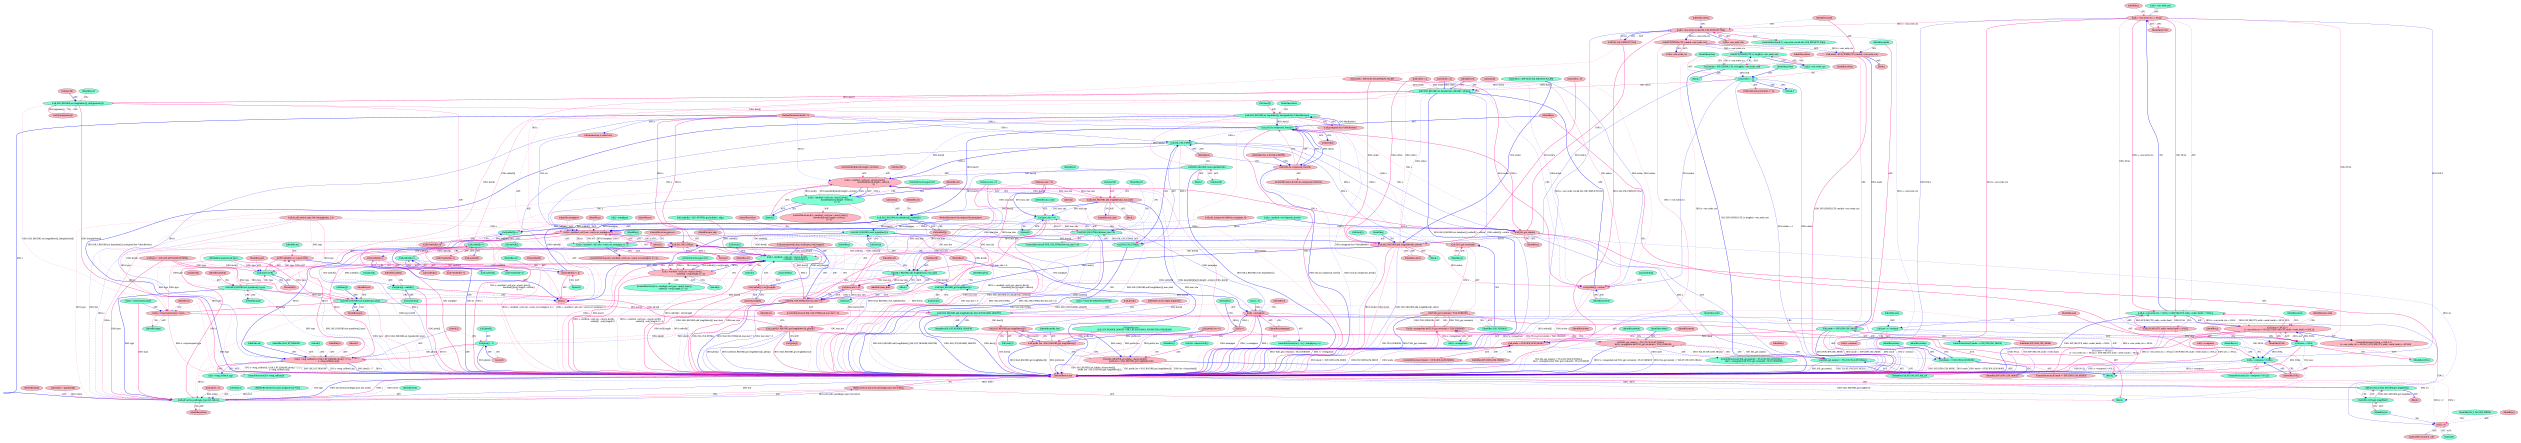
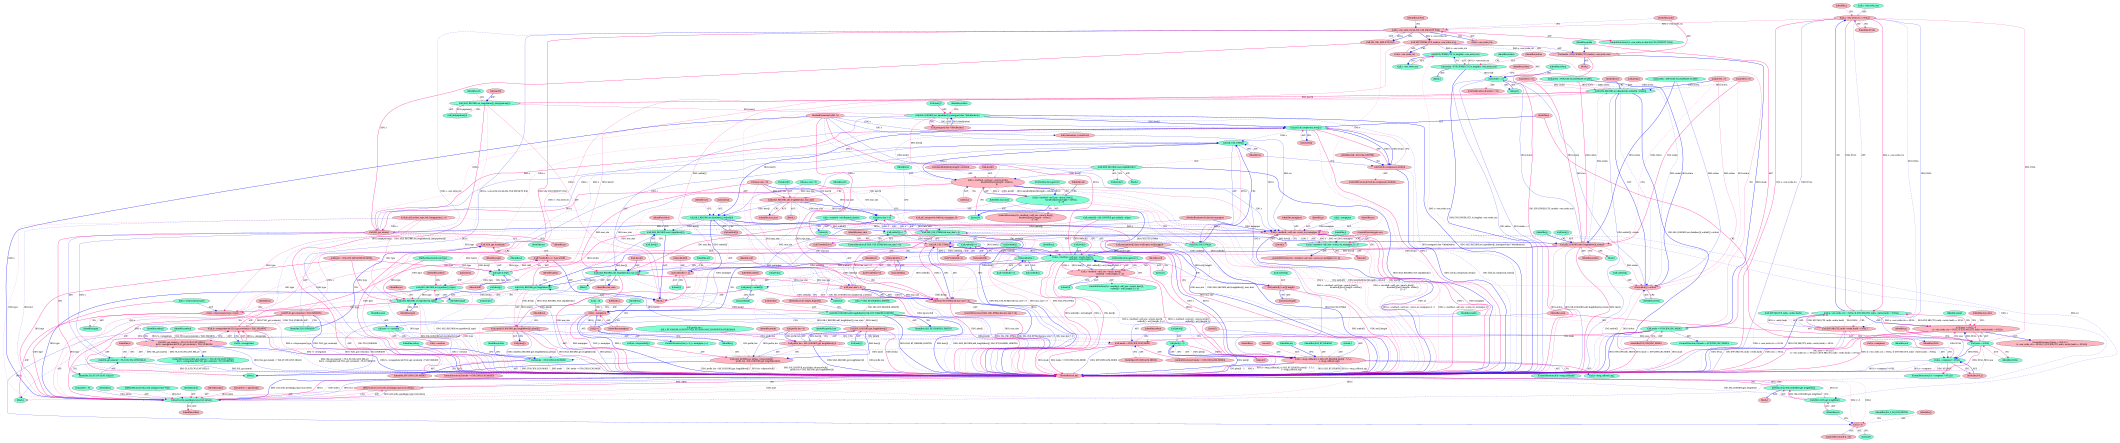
node "(Call,eivlen = EVP_CCM_TLS_EXPLICIT_IV_LEN)": fillcolor lightpink -> aquamarine
node "(Call,(int)pipelens[j])": fillcolor lightpink -> aquamarine
edge "(Call,eivlen = EVP_CCM_TLS_EXPLICIT_IV_LEN)" -> "(Call,outbuf[j] + eivlen)": color deeppink -> blue
edge "(Call,eivlen <= 1)" -> "(Call,outbuf[j] + eivlen)": label "DDG: eivlen" -> "DDG: len"
node "(MethodParameterIn,unsigned int numpipes)": label "(MethodParameterIn,unsigned int numpipes)" -> "(MethodParameterIn,data int numpipes)"
node "(Identifier,plen)": fillcolor aquamarine -> lightpink
node "(Call,EVP_MD_CTX_md(s->write_hash))": added
node "(Call,totlen = 0)": fillcolor lightpink -> aquamarine
